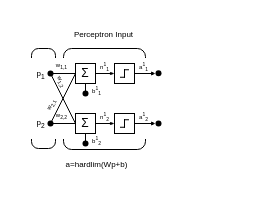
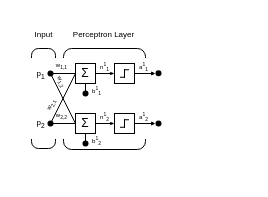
node "Input": added
node "Perceptron Input": label "Perceptron Input" -> "Perceptron Layer"
node "a=hardlim(Wp+b)": removed
